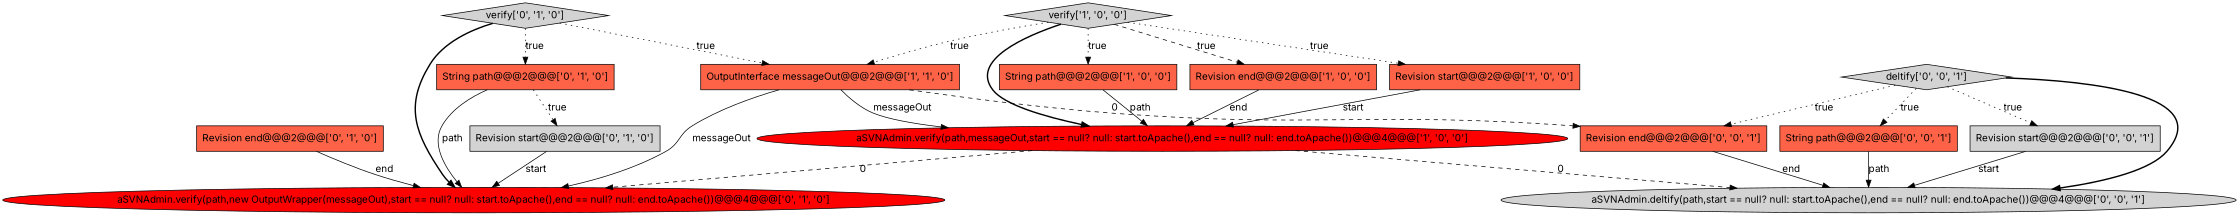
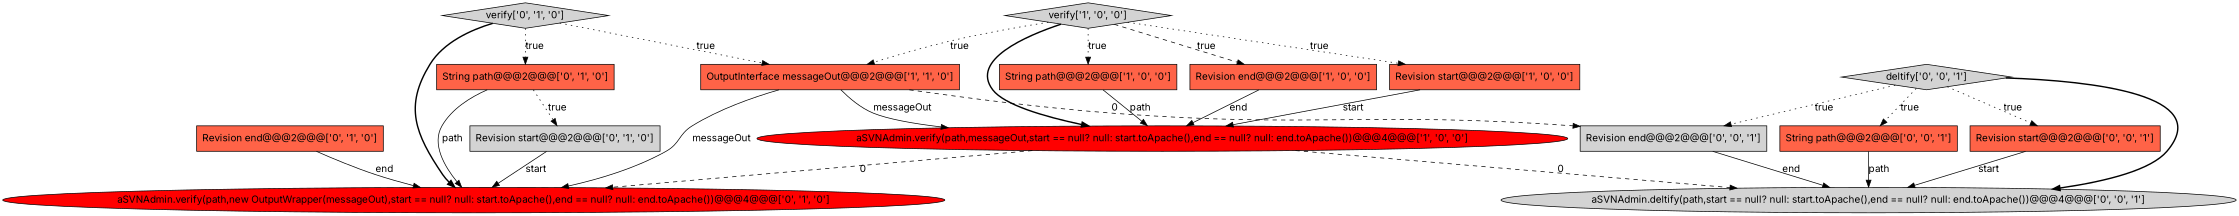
node "Revision end@@@2@@@['0', '0', '1']": fillcolor tomato -> lightgray
node "Revision start@@@2@@@['0', '0', '1']": fillcolor lightgray -> tomato
